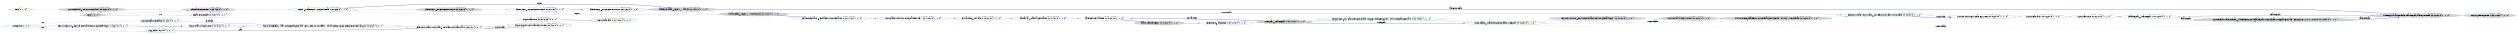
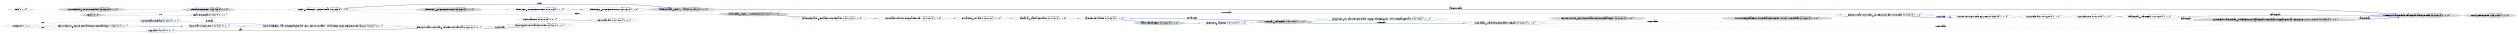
node "trustStore.load(null,PASSWORD)@@@22@@@['1', '1', '0']": removed
